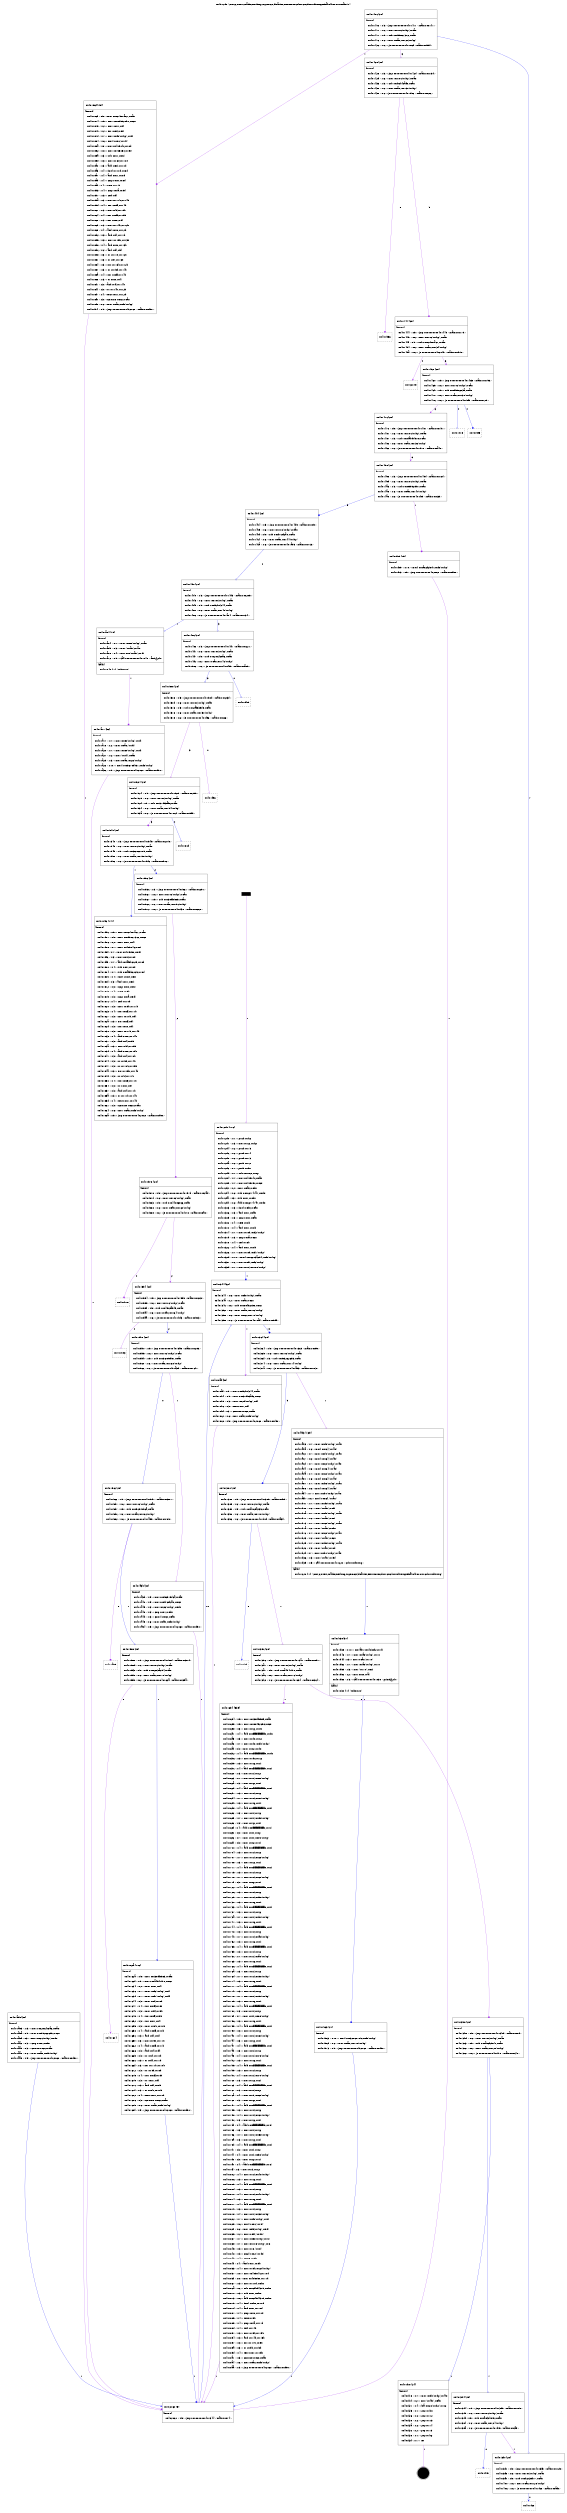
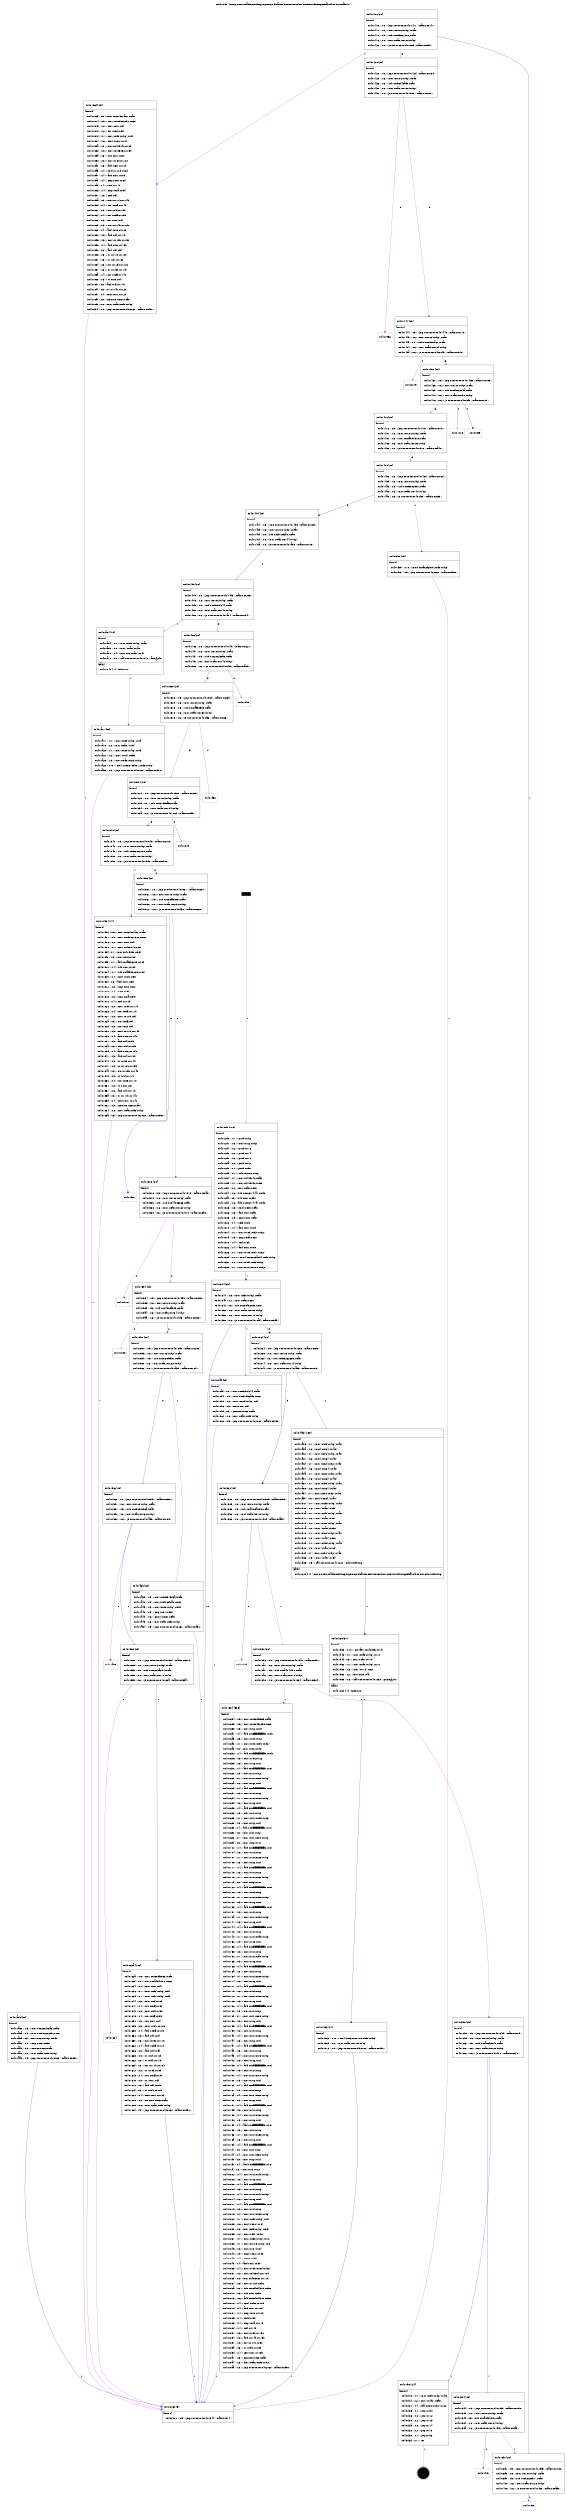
node "0x401f30": added
edge "0x401ddc [147]" -> "0x402060 [5]": added, label "1"
